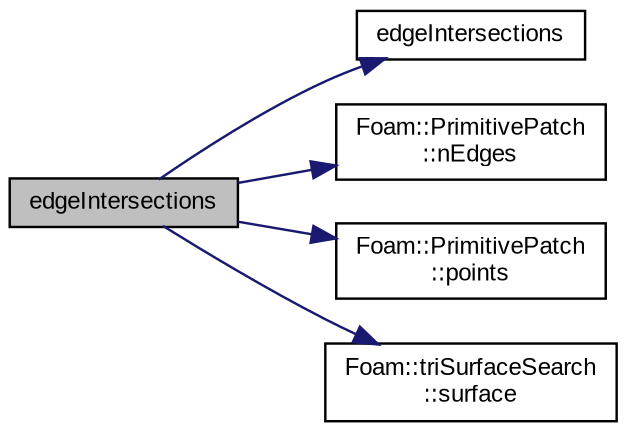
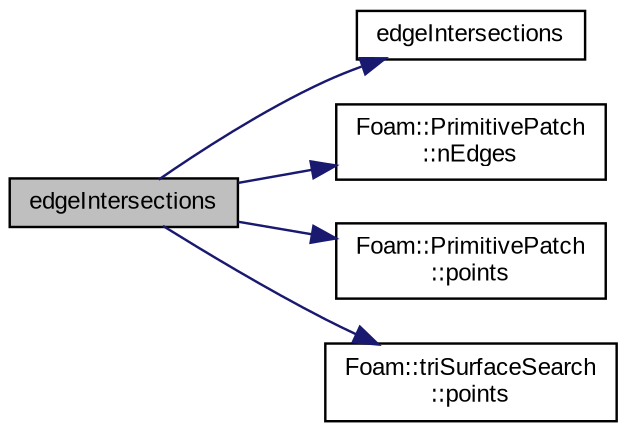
node "Foam::triSurfaceSearch ::surface": label "Foam::triSurfaceSearch ::surface" -> "Foam::triSurfaceSearch ::points"
